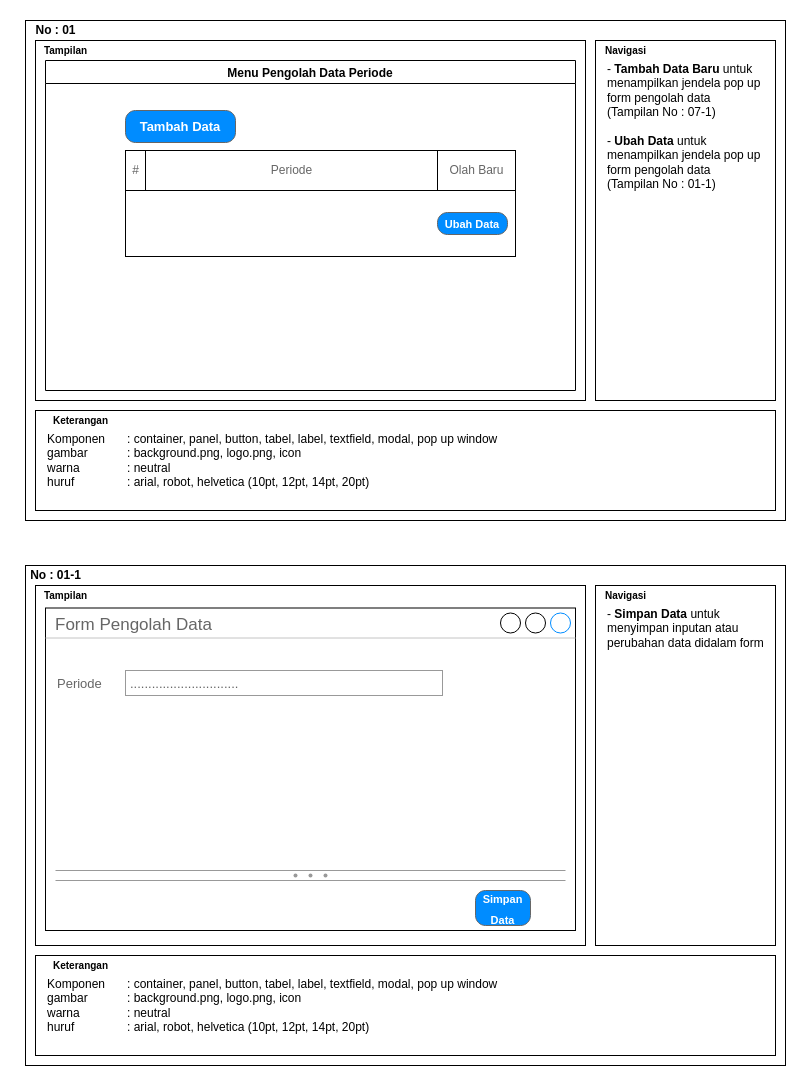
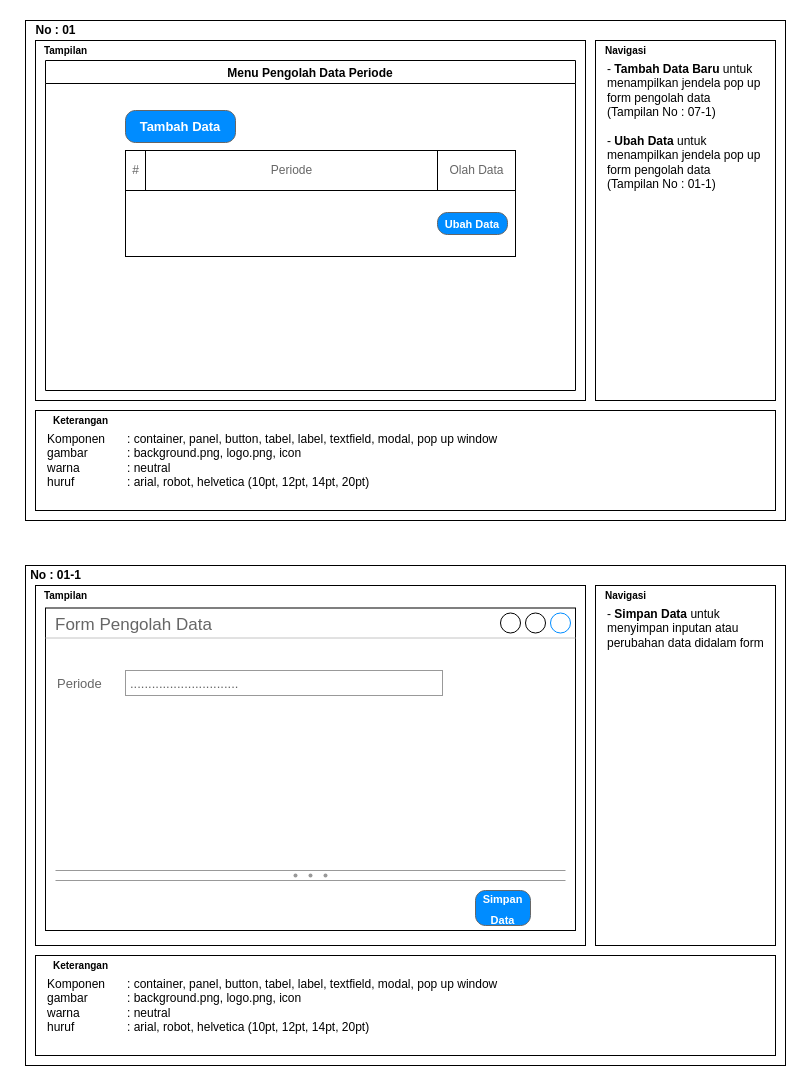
node "Olah Baru": label "Olah Baru" -> "Olah Data"
